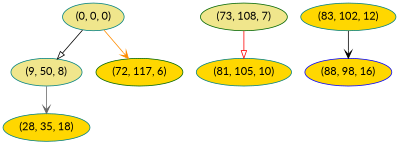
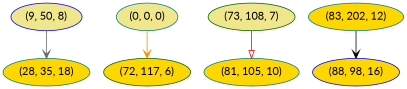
node "(83, 102, 12)": label "(83, 102, 12)" -> "(83, 202, 12)"
edge "(0, 0, 0)" -> "(9, 50, 8)": removed
node "(9, 50, 8)": color teal -> blue
